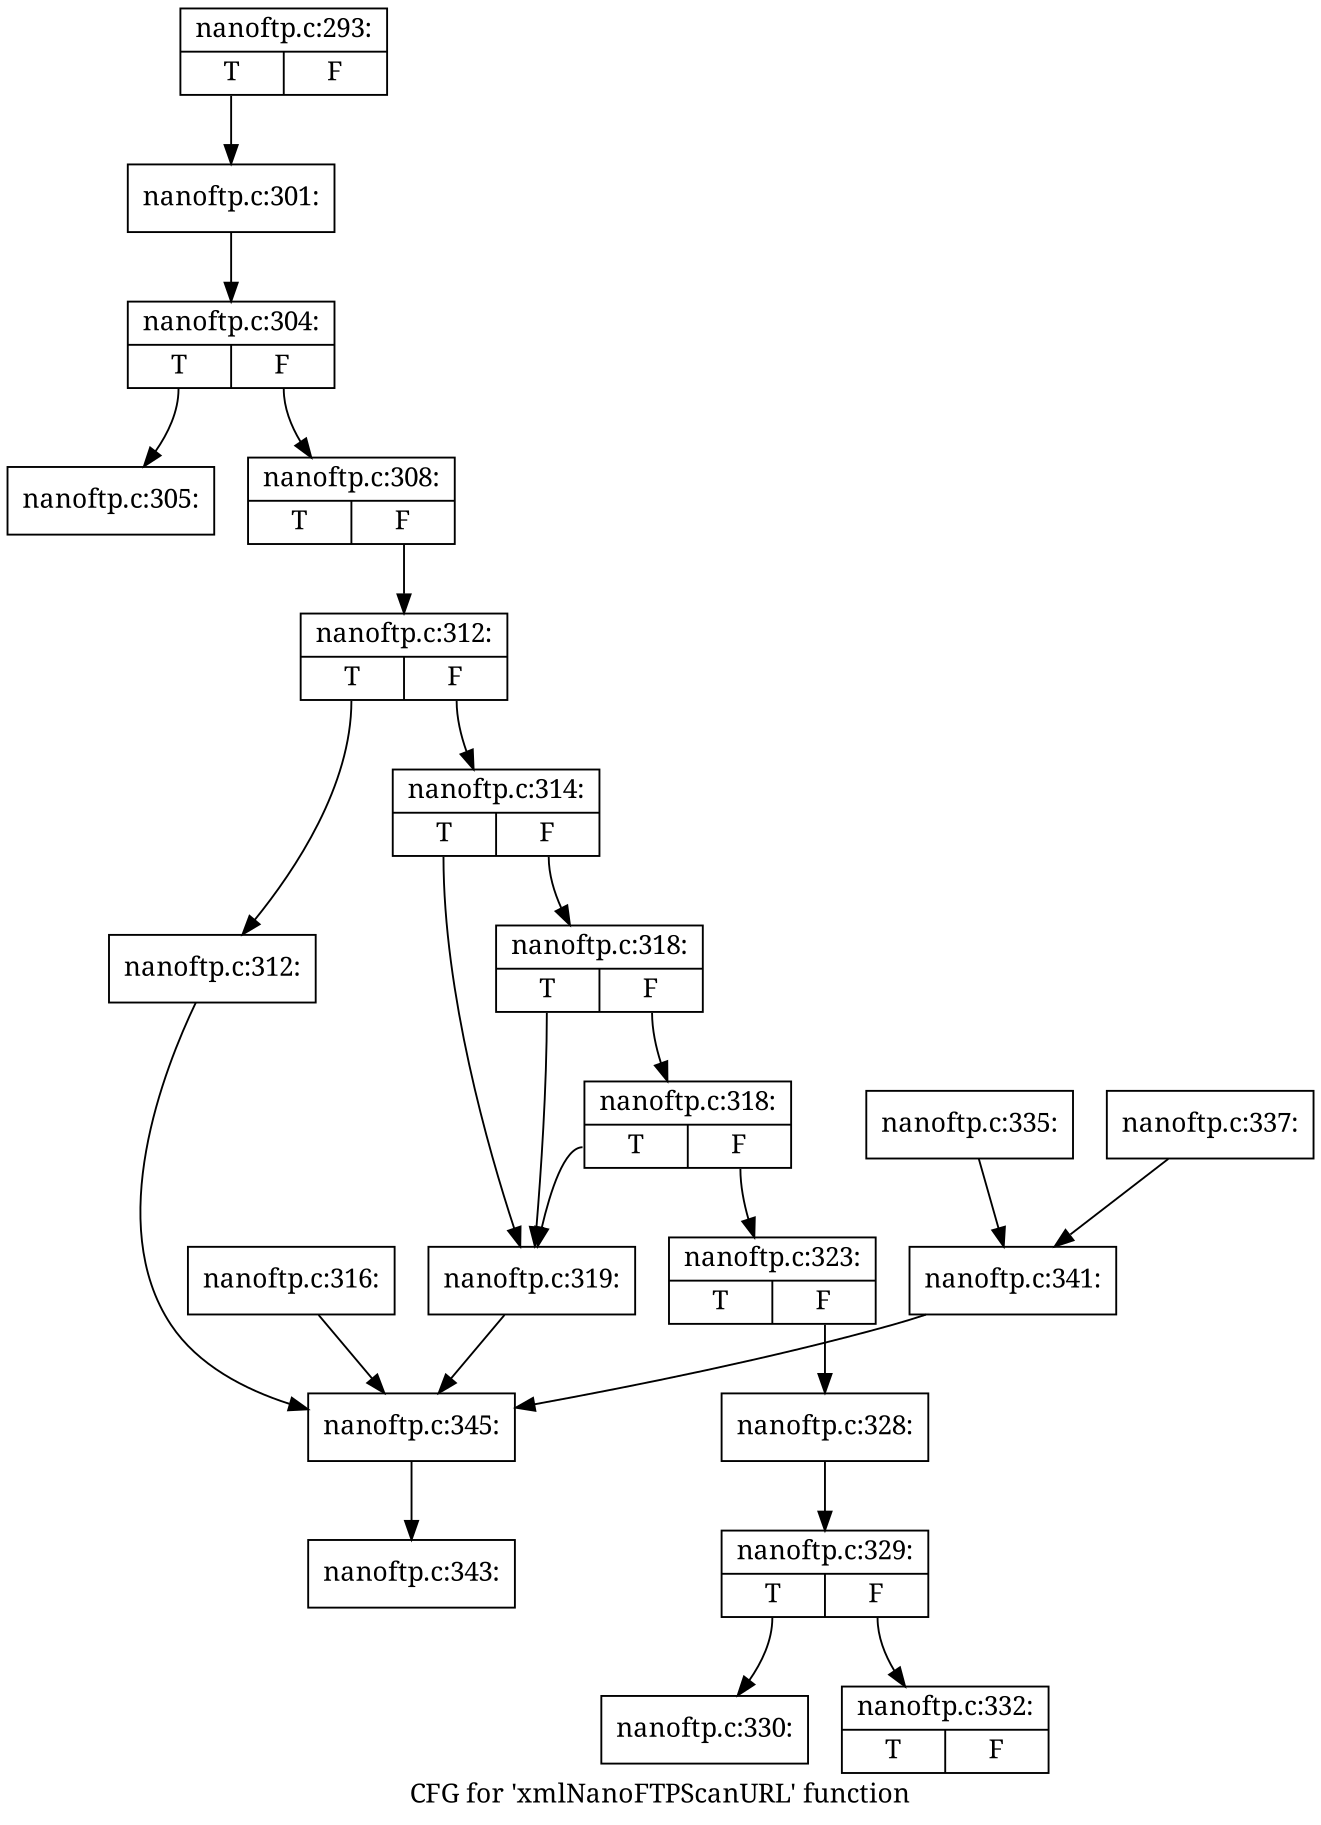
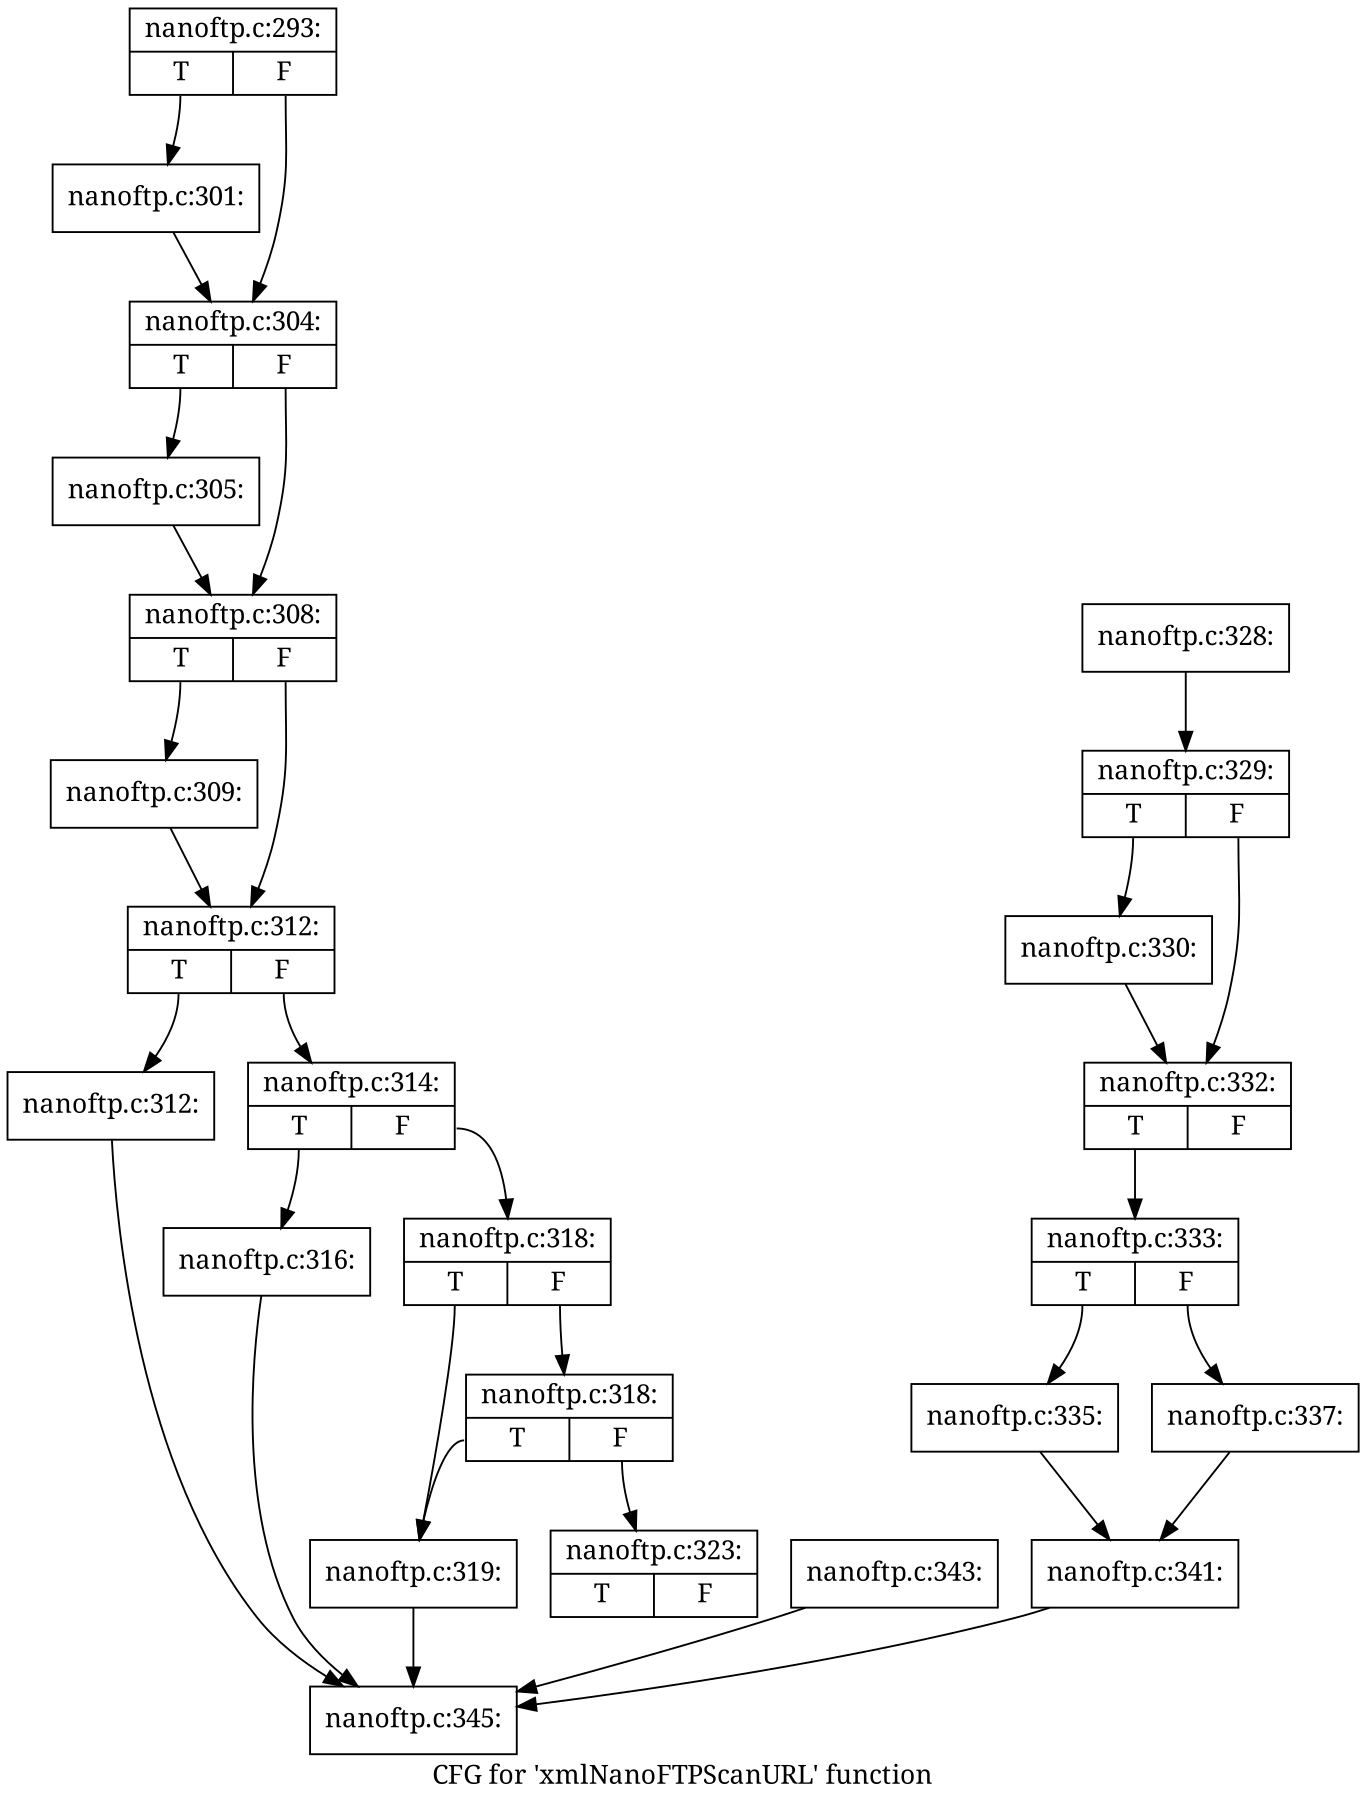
edge "nanoftp.c:293:" -> "nanoftp.c:304:": added
edge "nanoftp.c:305:" -> "nanoftp.c:308:": added
node "nanoftp.c:309:": added
edge "nanoftp.c:330:" -> "nanoftp.c:332:": added
edge "nanoftp.c:314:" -> "nanoftp.c:319:": now "nanoftp.c:314:" -> "nanoftp.c:316:"
node "nanoftp.c:333:": added
edge "nanoftp.c:323:" -> "nanoftp.c:328:": removed
edge "nanoftp.c:345:" -> "nanoftp.c:343:": reversed
